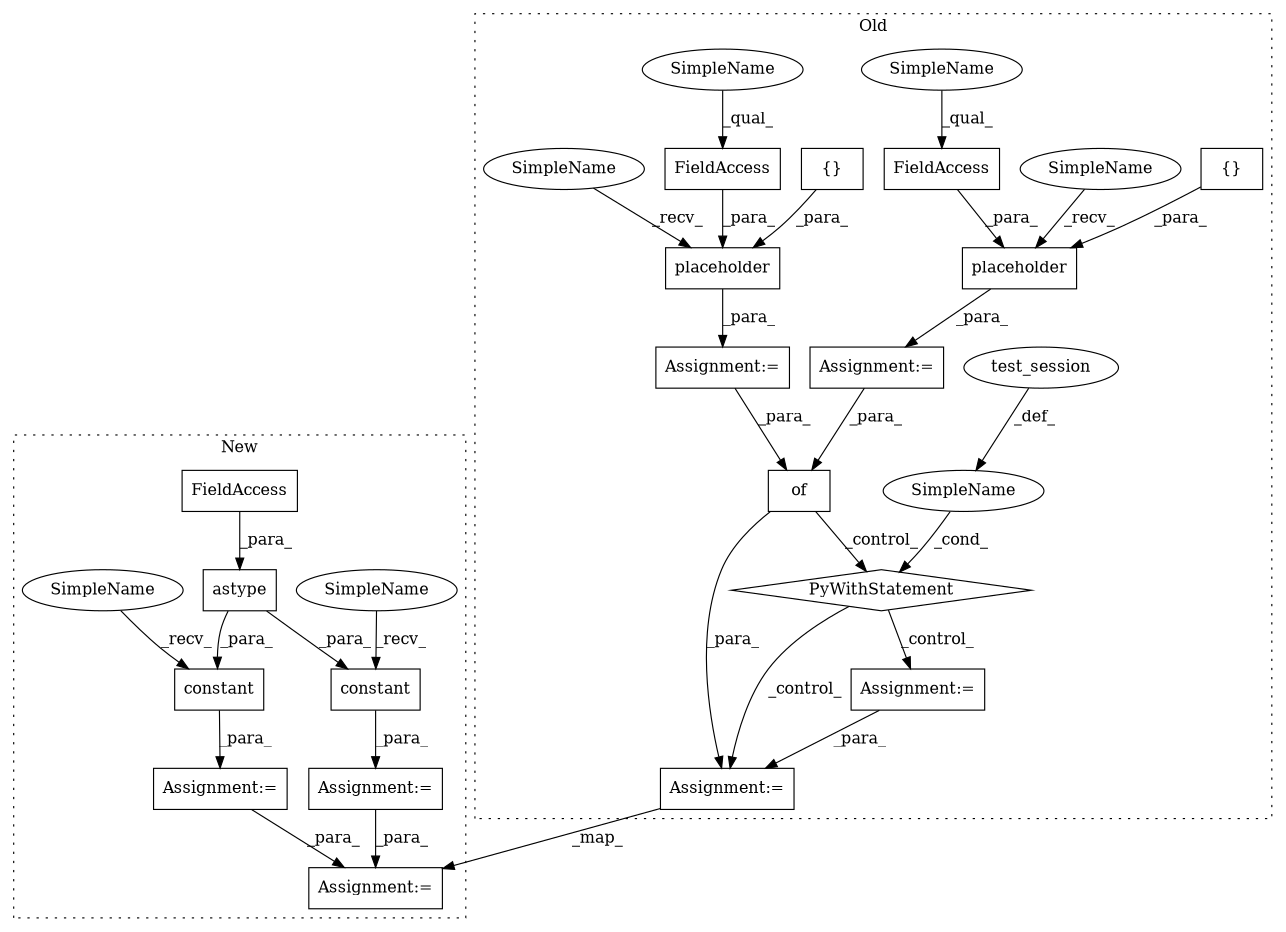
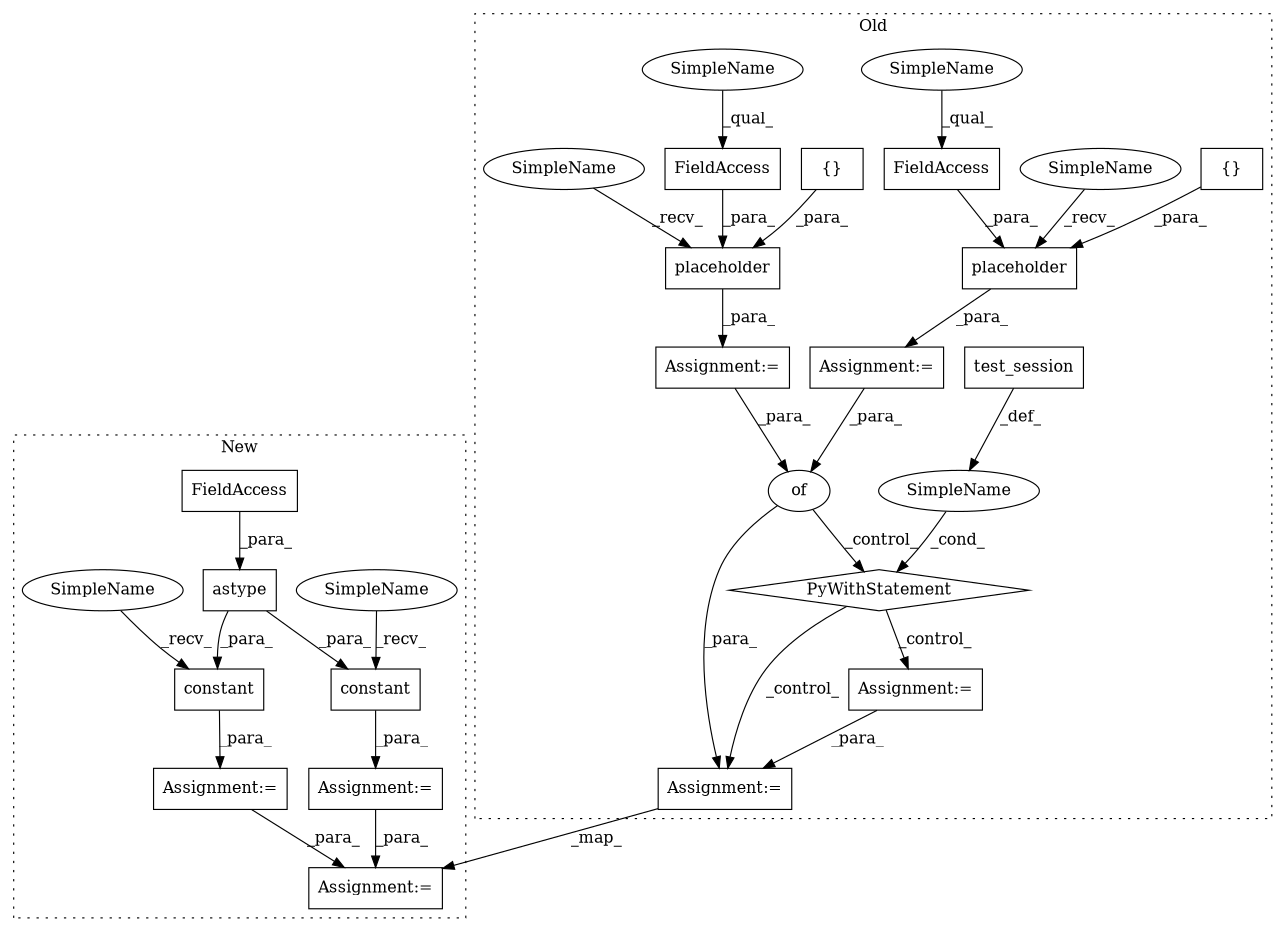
node "test_session": shape ellipse -> box
node "of": shape box -> ellipse
